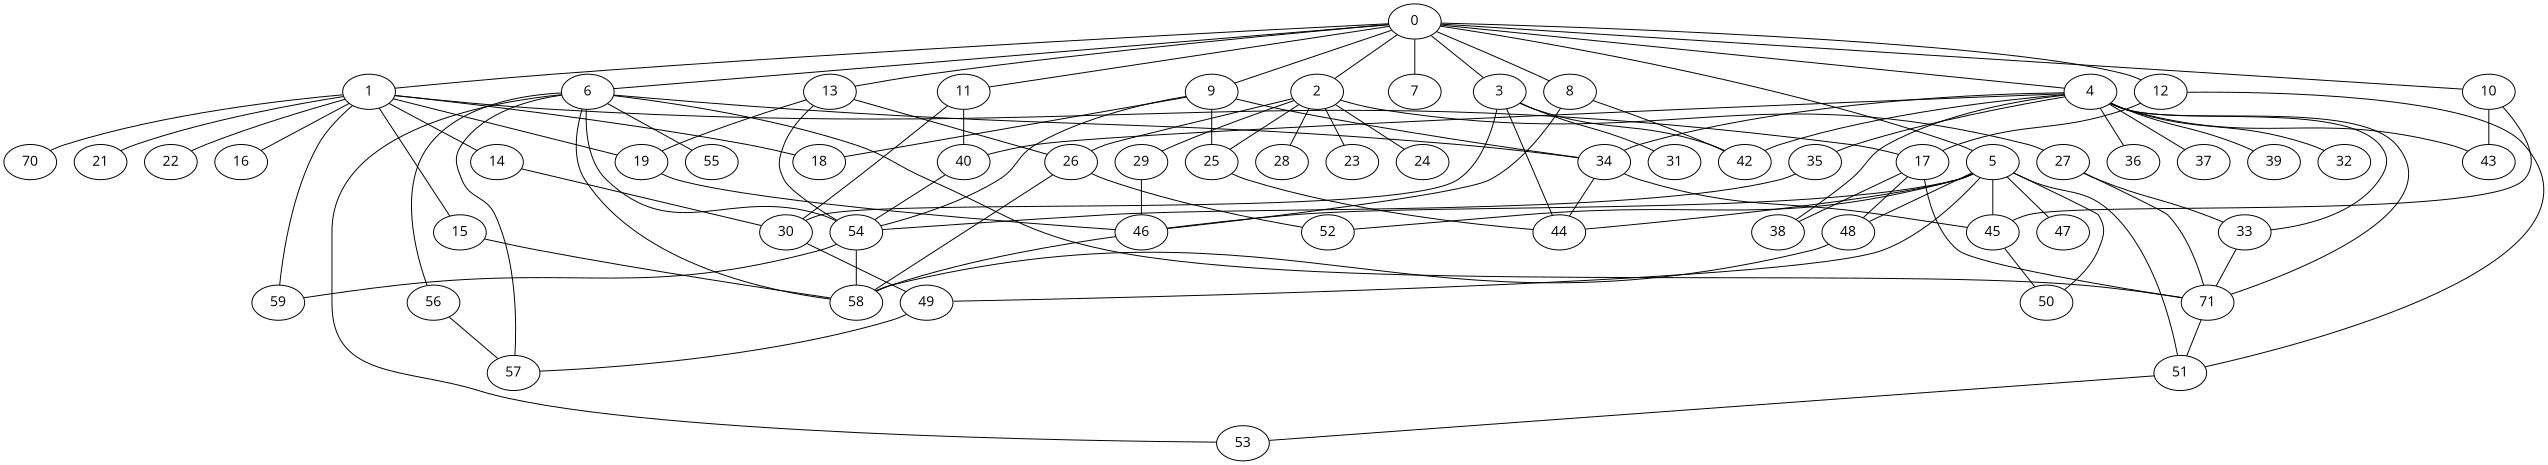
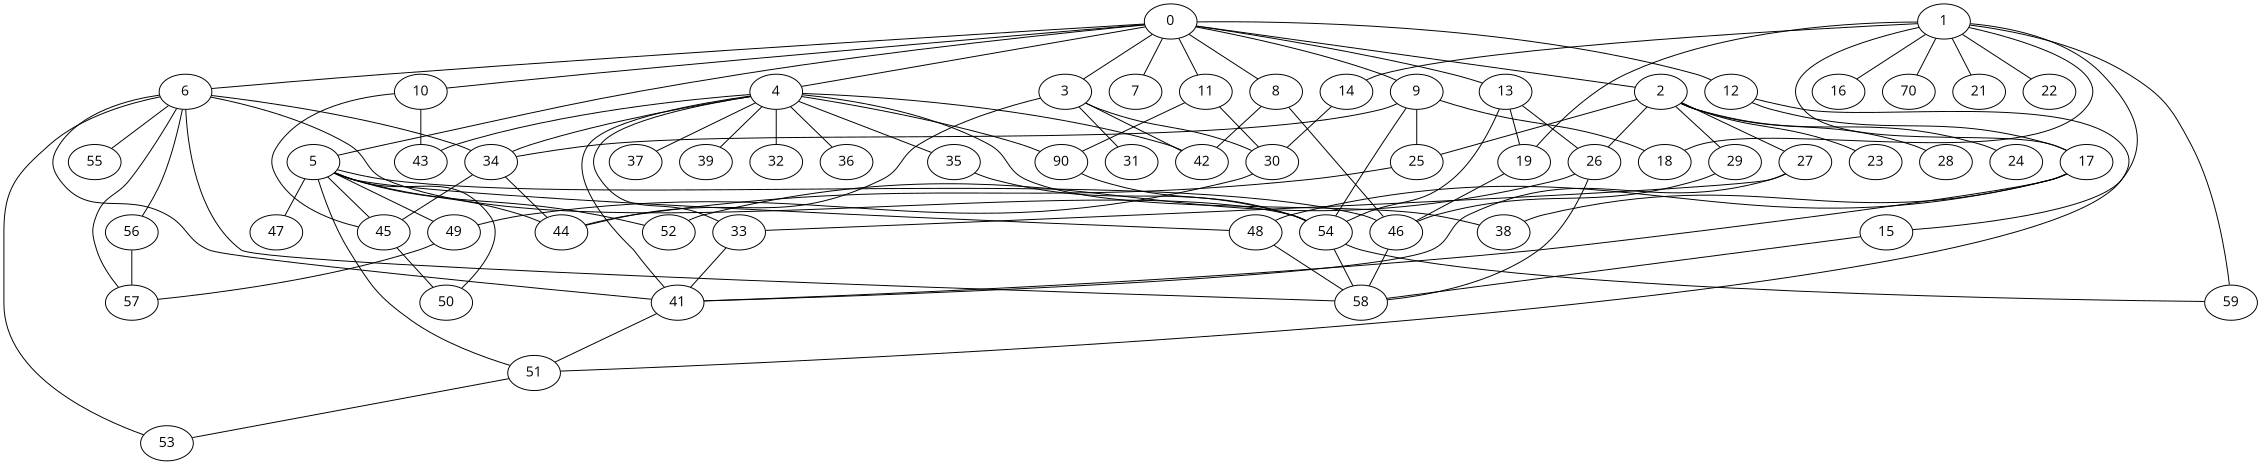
edge "0" -- "1": removed
node "40": label "40" -> "90"
node "71": label "71" -> "41"
